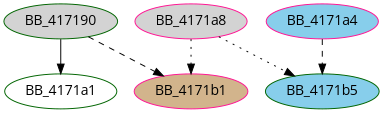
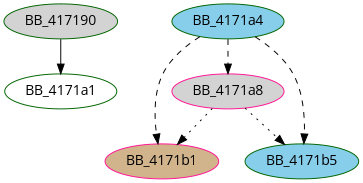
node "BB_4171a4": color deeppink -> darkgreen
edge "BB_4171a4" -> "BB_4171a8": added
edge "BB_417190" -> "BB_4171b1": now "BB_4171a4" -> "BB_4171b1"
